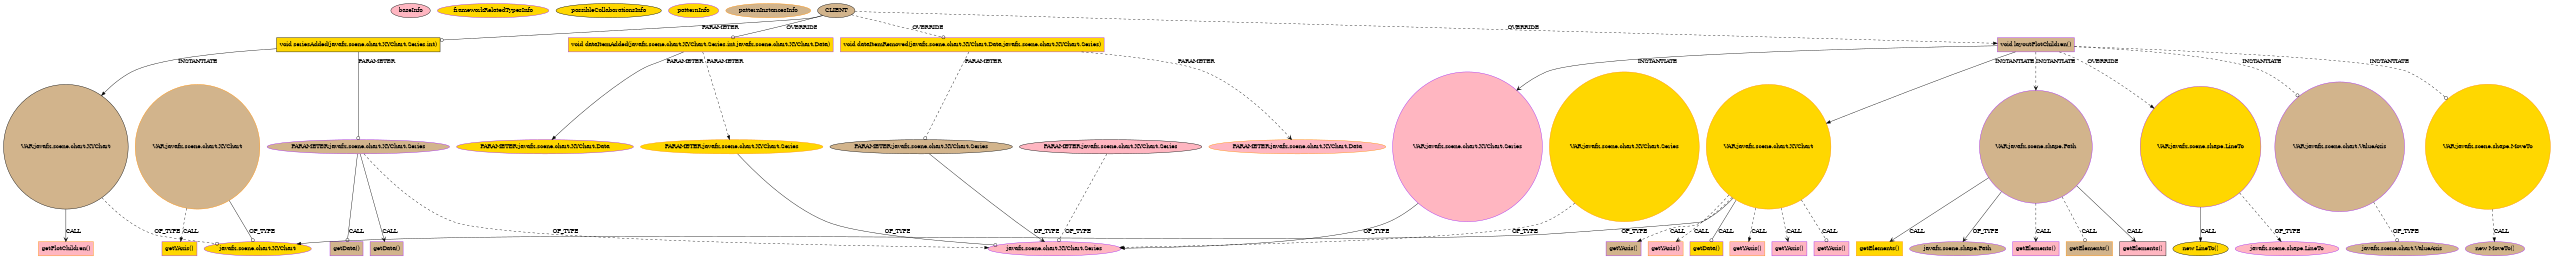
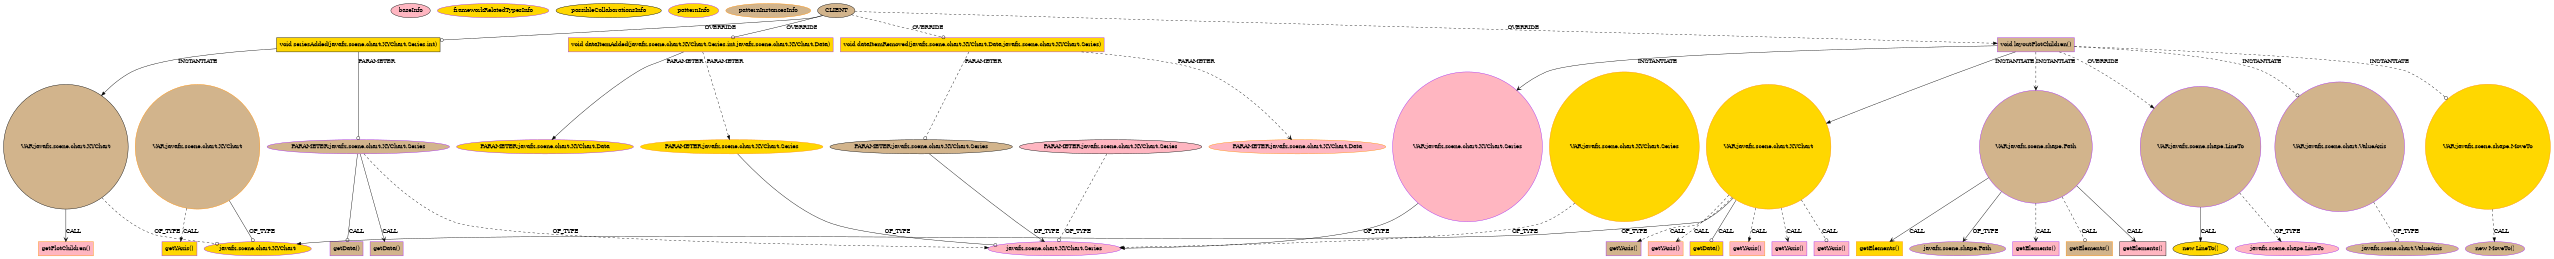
edge "CLIENT" -> "void seriesAdded(javafx.scene.chart.XYChart.Series,int)": label "PARAMETER" -> "OVERRIDE"
node "VAR:javafx.scene.shape.LineTo": fillcolor gold -> tan
